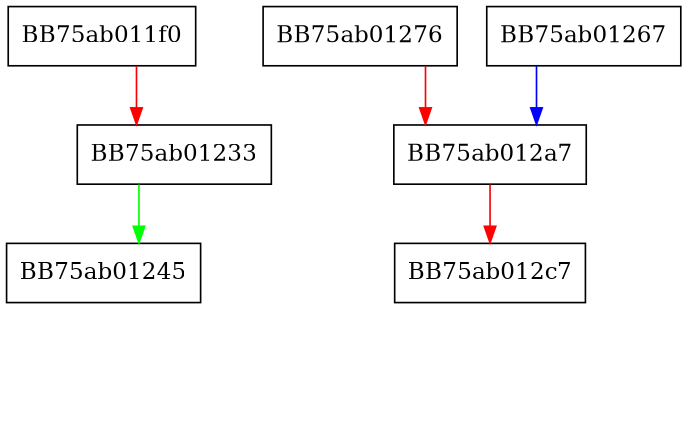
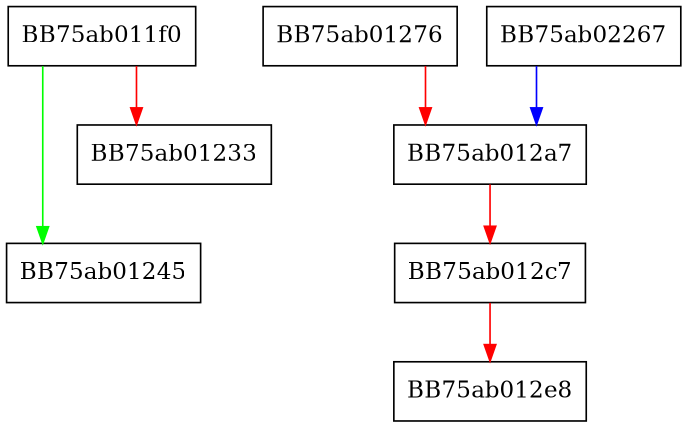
node "BB75ab01267": label "BB75ab01267" -> "BB75ab02267"
edge "BB75ab01233" -> "BB75ab01245": now "BB75ab011f0" -> "BB75ab01245"
node "BB75ab012e8": added
